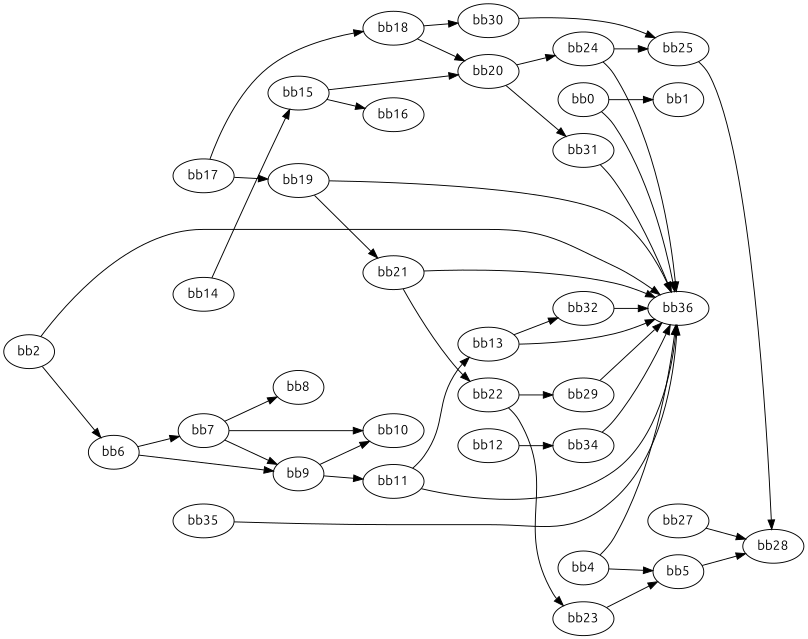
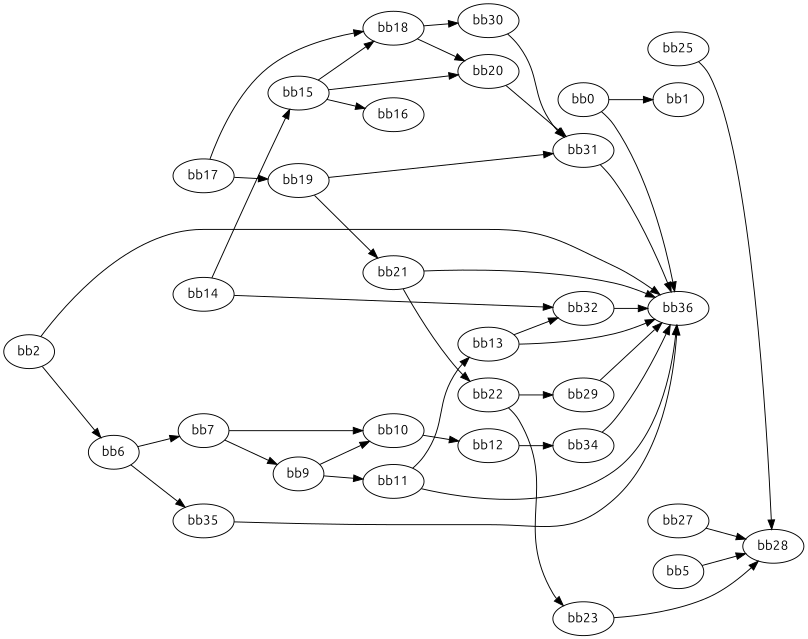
edge "bb30" -> "bb25": now "bb30" -> "bb31"
node "bb24": removed
edge "bb15" -> "bb18": added
edge "bb19" -> "bb36": now "bb19" -> "bb31"
edge "bb14" -> "bb32": added
node "bb8": removed
edge "bb10" -> "bb12": added
edge "bb6" -> "bb9": now "bb6" -> "bb35"
node "bb4": removed
edge "bb23" -> "bb5": now "bb23" -> "bb28"
